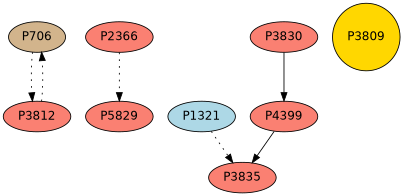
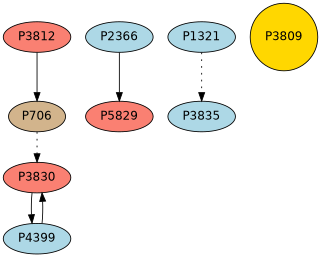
node "P2366": fillcolor salmon -> lightblue
edge "P706" -> "P3812": now "P706" -> "P3830"
edge "P2366" -> "P5829": style dotted -> solid
edge "P3812" -> "P706": style dotted -> solid
node "P4399": fillcolor salmon -> lightblue
edge "P4399" -> "P3835": now "P4399" -> "P3830"
node "P3835": fillcolor salmon -> lightblue
